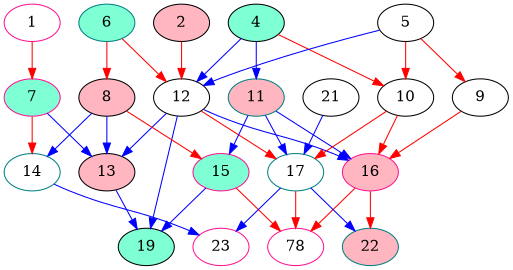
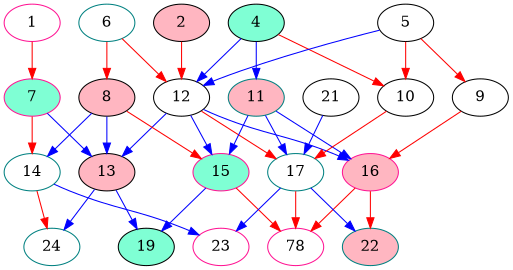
node "6": fillcolor aquamarine -> white
edge "10" -> "16": removed
edge "12" -> "19": now "12" -> "15"
node "24": added
